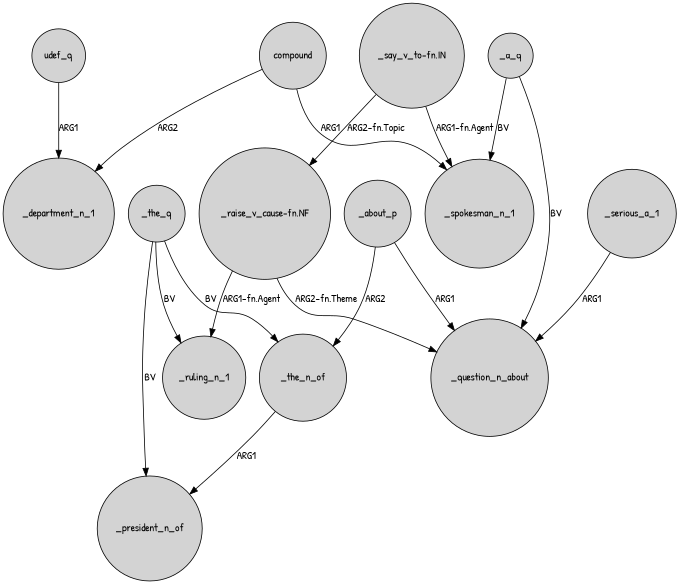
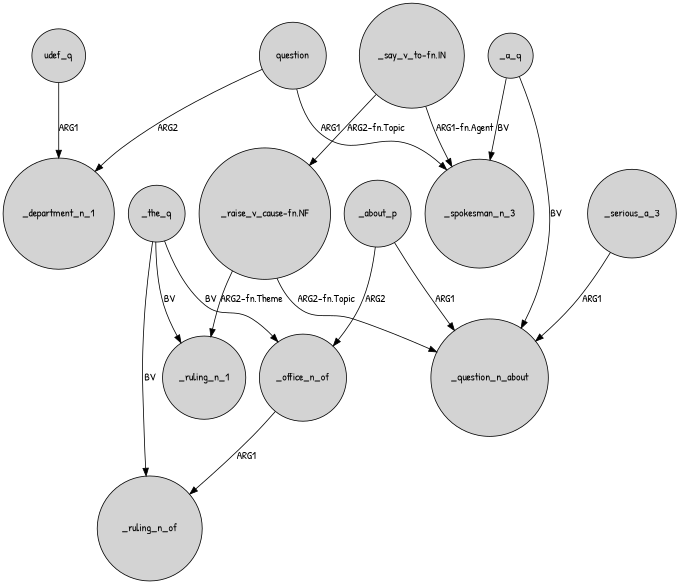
node "compound": label "compound" -> "question"
node "_spokesman_n_1": label "_spokesman_n_1" -> "_spokesman_n_3"
node "_serious_a_1": label "_serious_a_1" -> "_serious_a_3"
edge "_raise_v_cause-fn.NF" -> "_ruling_n_1": label "ARG1-fn.Agent" -> "ARG2-fn.Theme"
edge "_raise_v_cause-fn.NF" -> "_question_n_about": label "ARG2-fn.Theme" -> "ARG2-fn.Topic"
node "_the_n_of": label "_the_n_of" -> "_office_n_of"
node "_president_n_of": label "_president_n_of" -> "_ruling_n_of"
